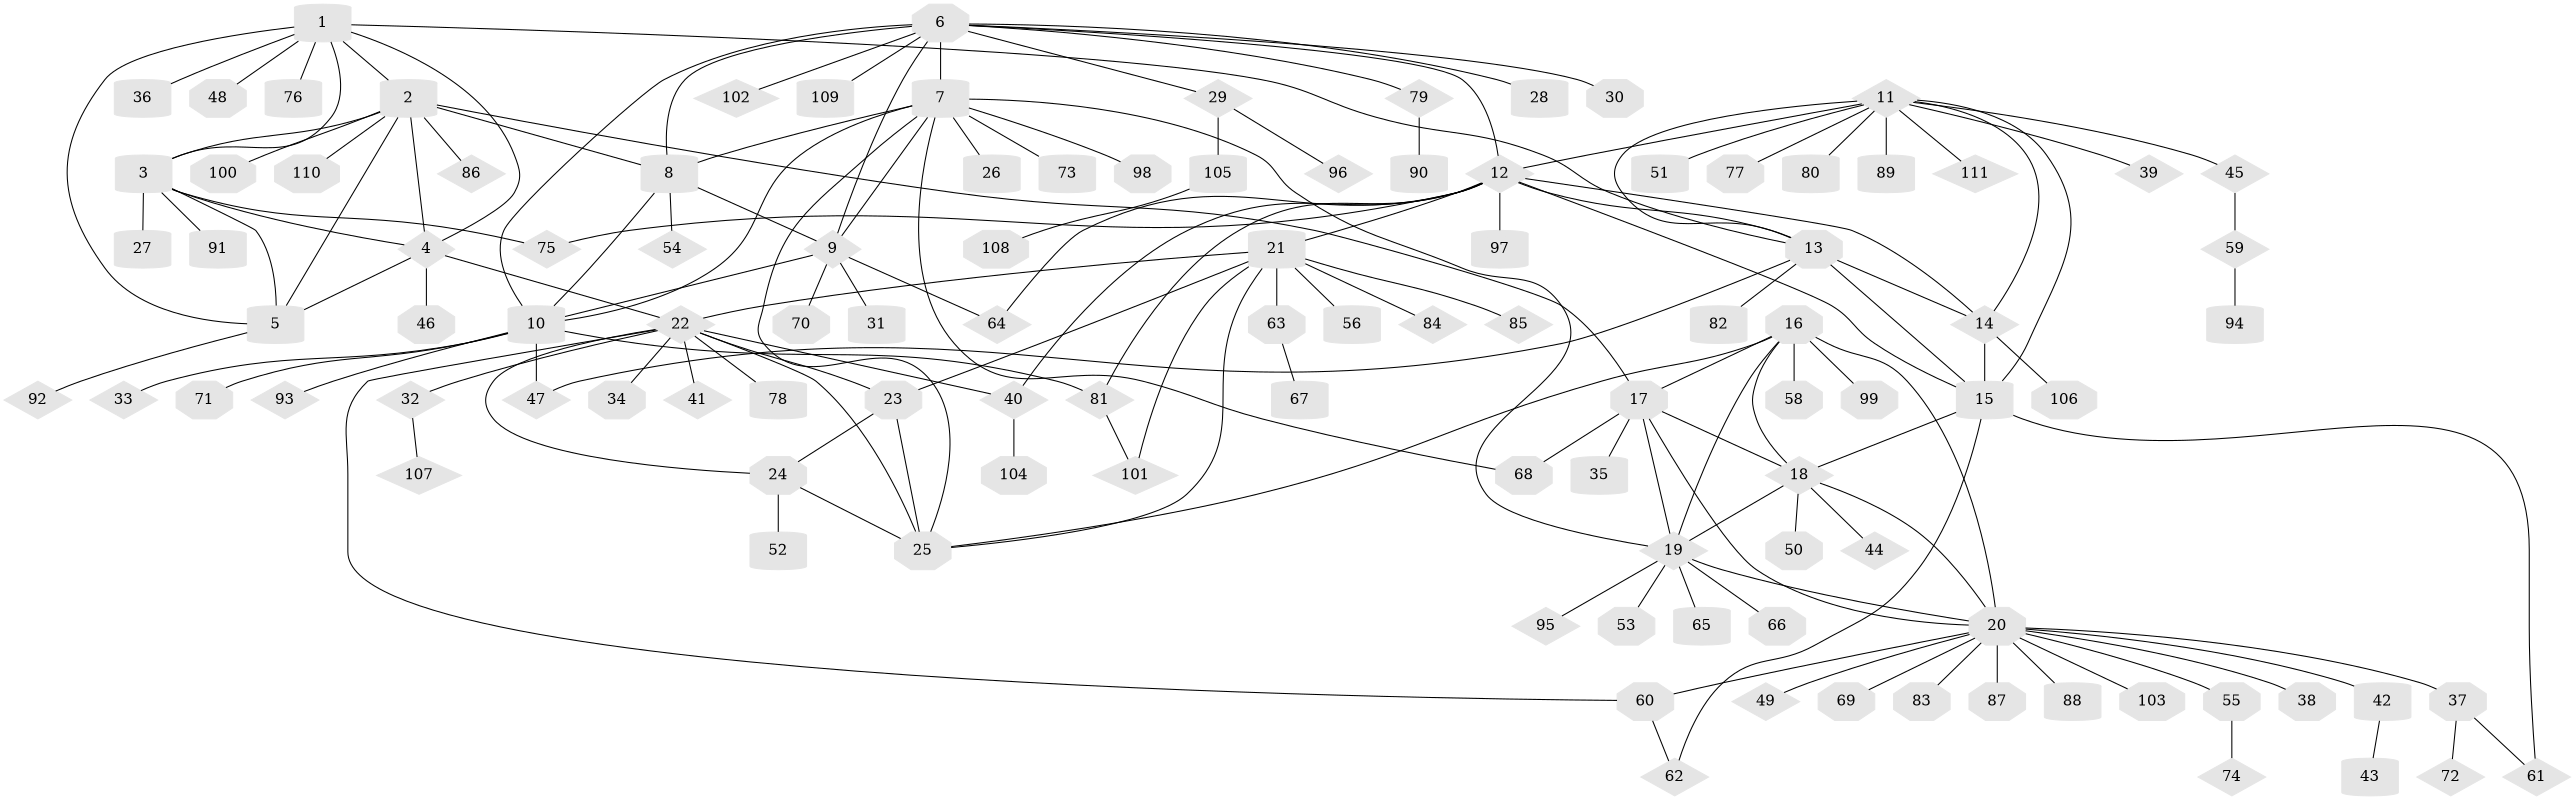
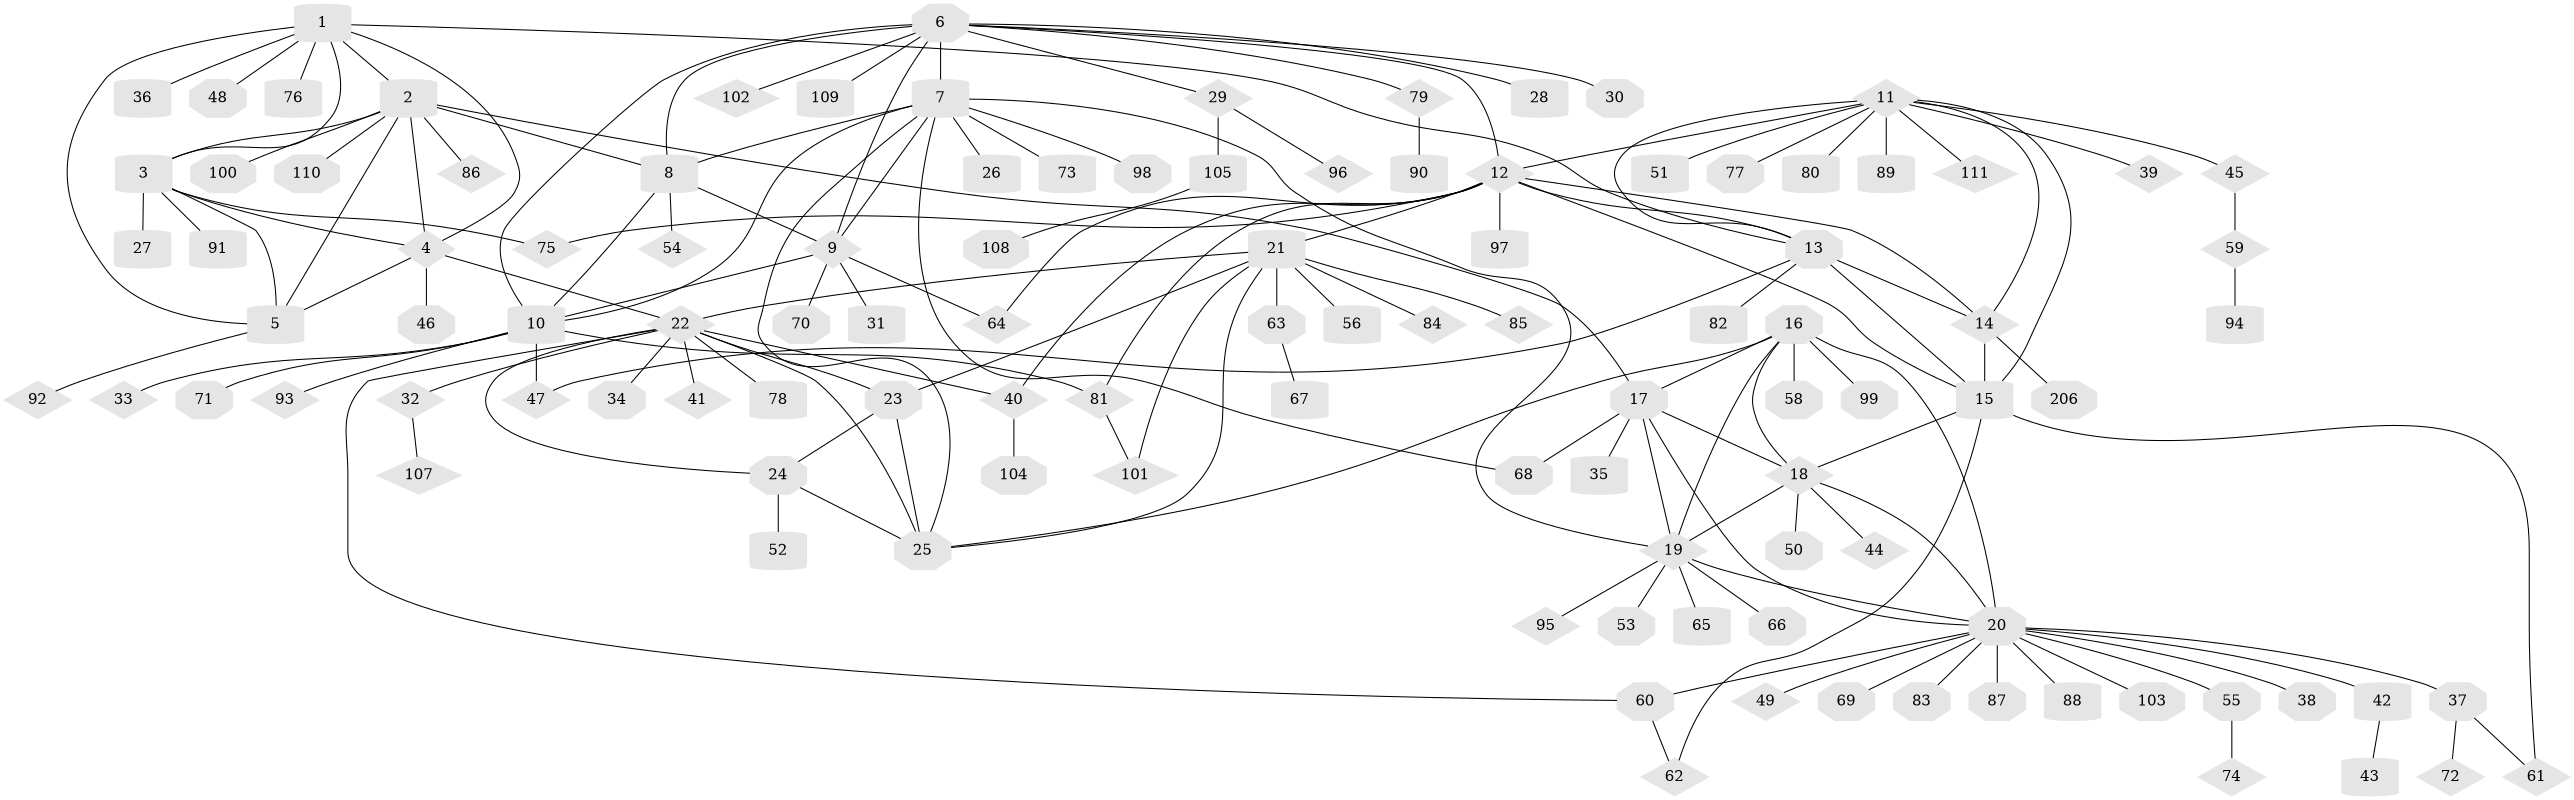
node "106": label "106" -> "206"
